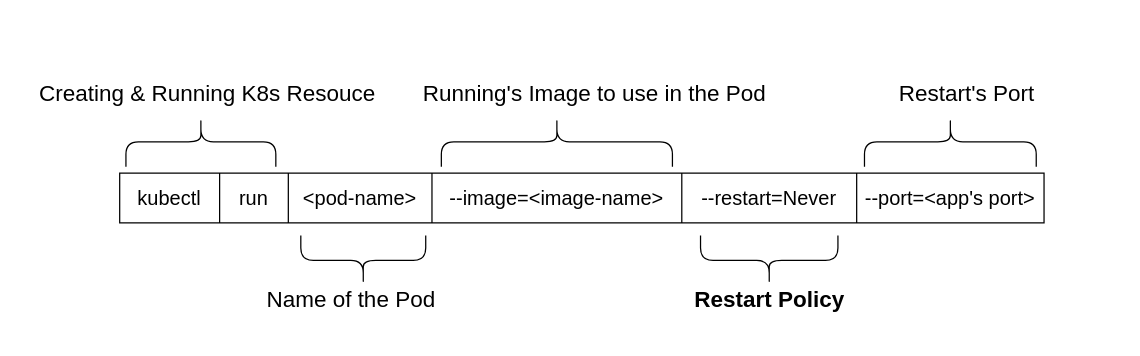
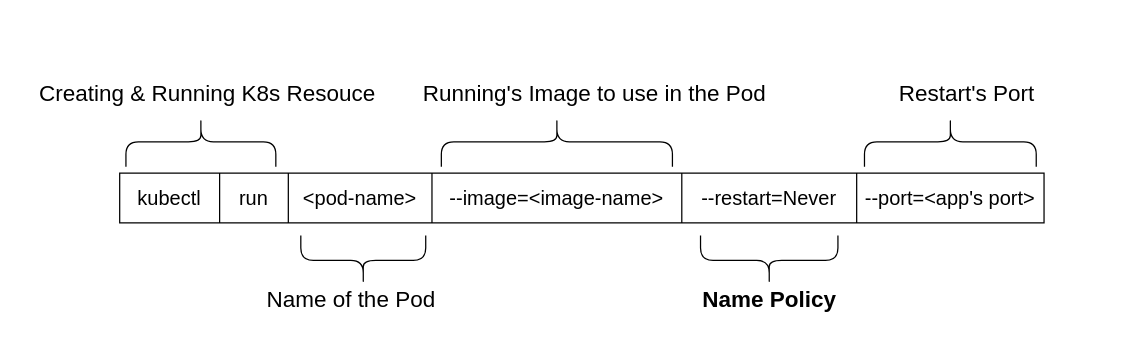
node "Restart Policy": label "Restart Policy" -> "Name Policy"
